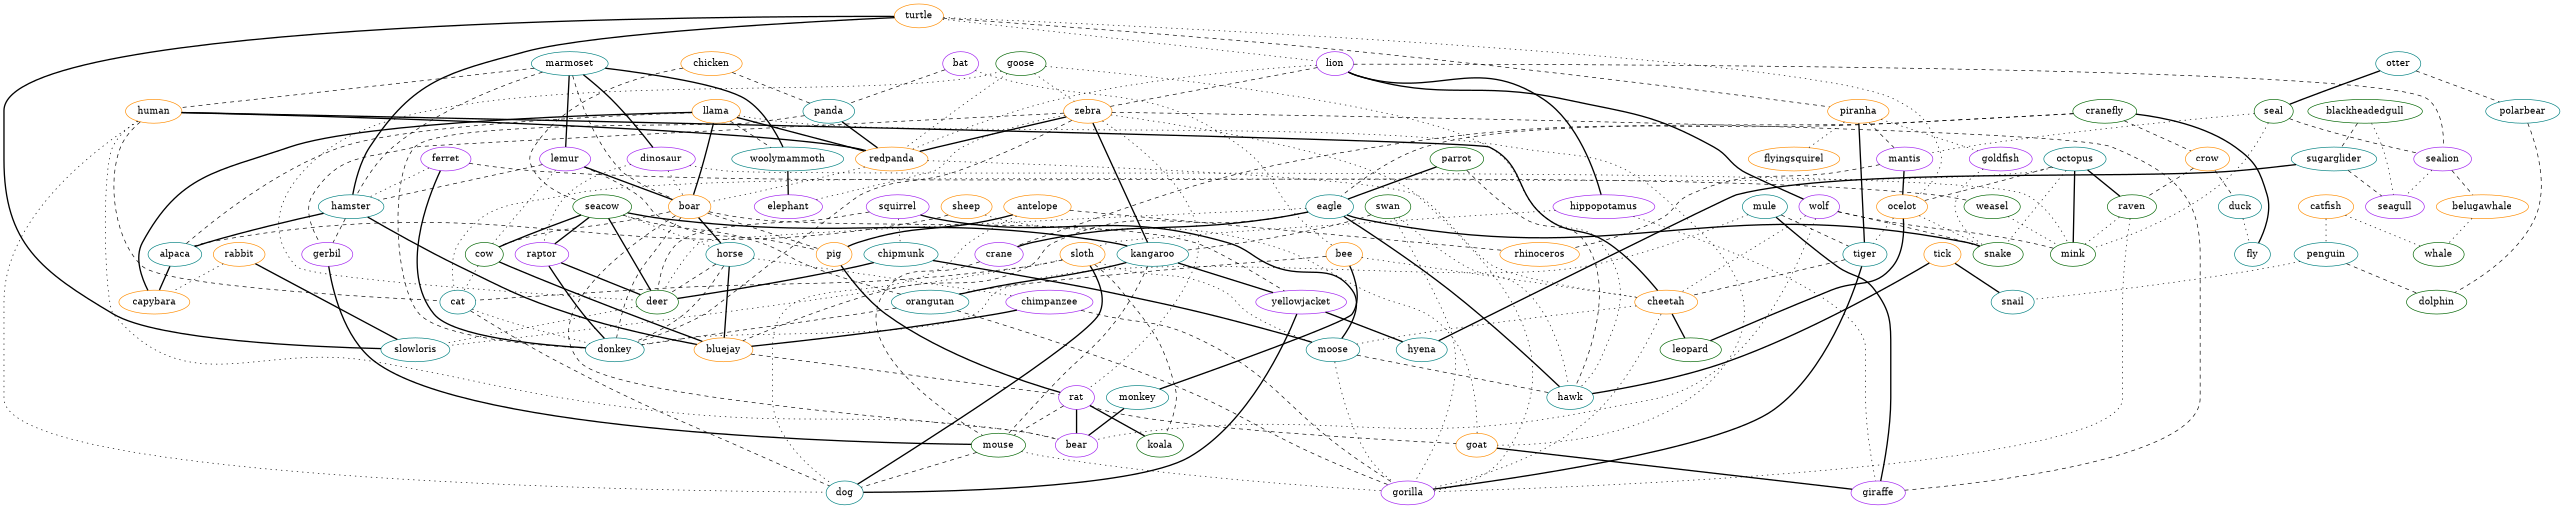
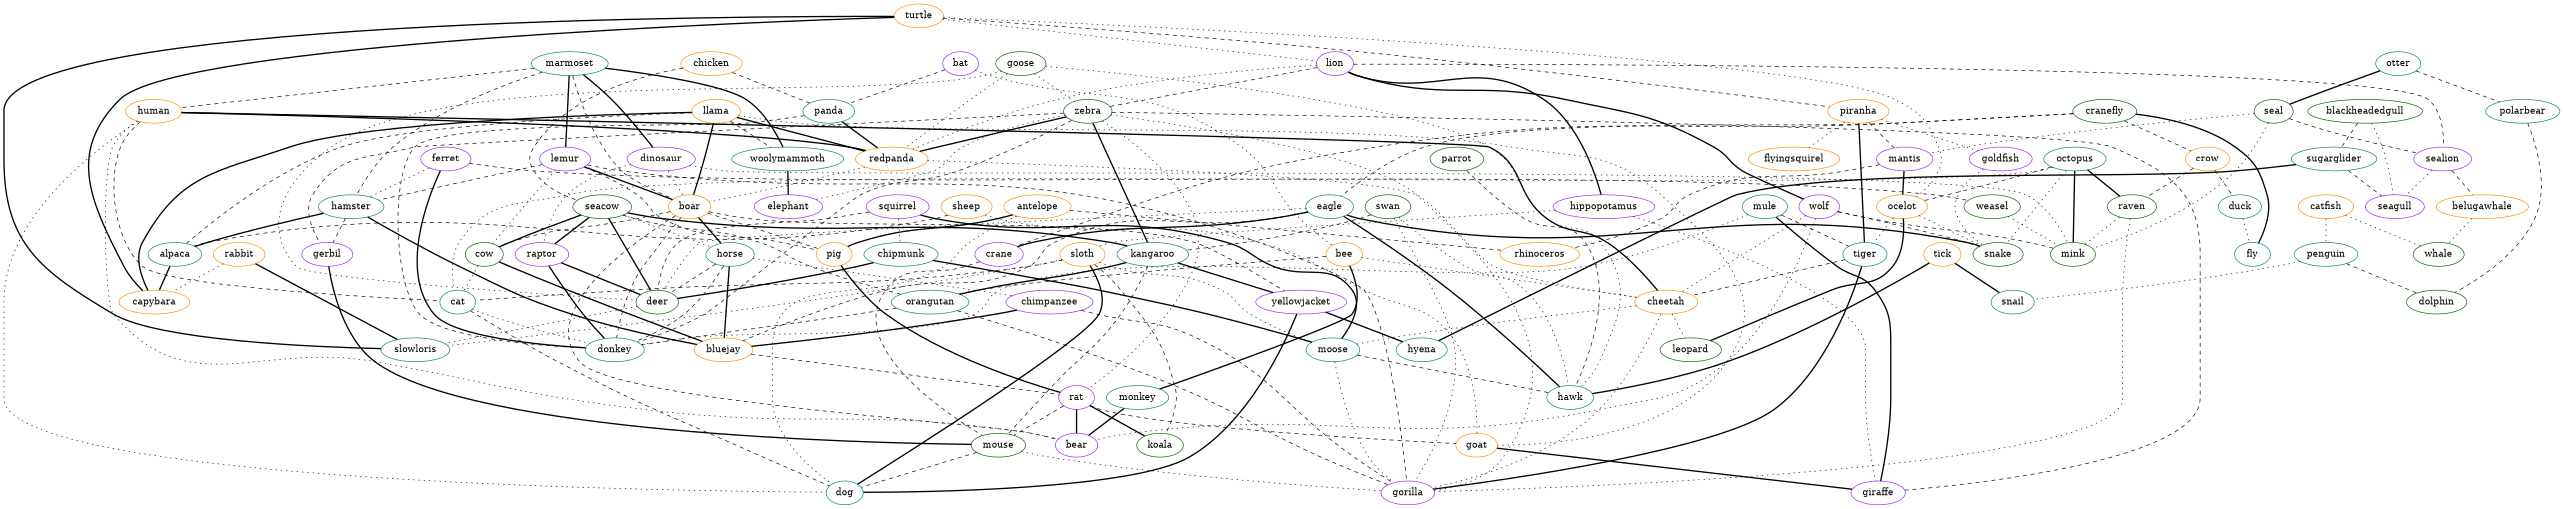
edge "turtle" -- "hamster": now "turtle" -- "capybara"
node "zebra": color darkorange -> darkgreen
edge "parrot" -- "eagle": removed
edge "lemur" -- "gorilla": added
edge "cheetah" -- "leopard": style bold -> dotted
